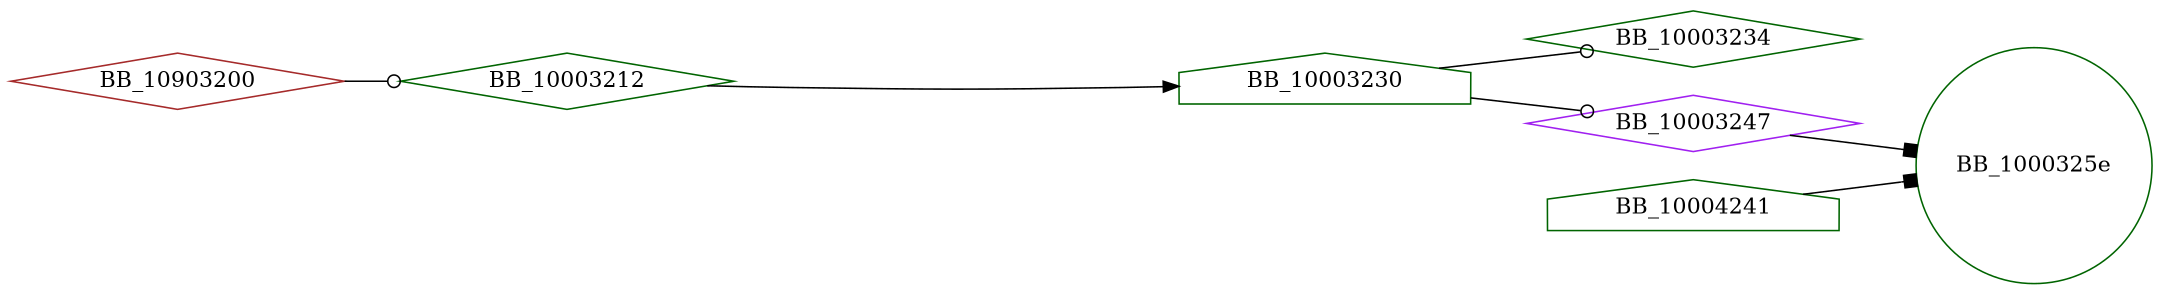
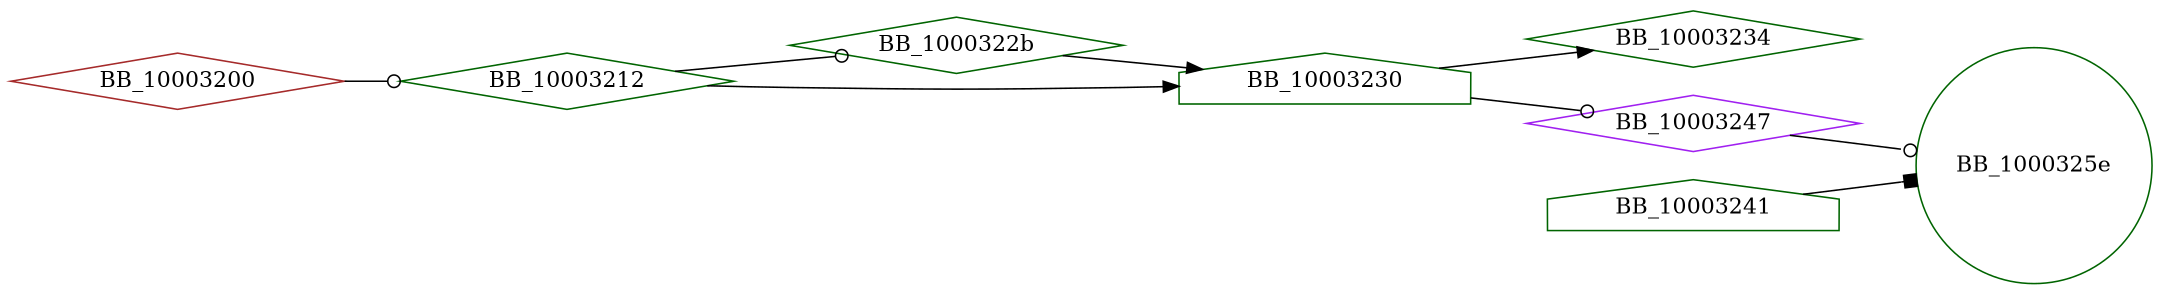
node "BB_1000322b": added
edge "BB_10003230" -> "BB_10003234": arrowhead odot -> normal
node "BB_10903200": label "BB_10903200" -> "BB_10003200"
edge "BB_10003247" -> "BB_1000325e": arrowhead box -> odot
node "BB_10004241": label "BB_10004241" -> "BB_10003241"
